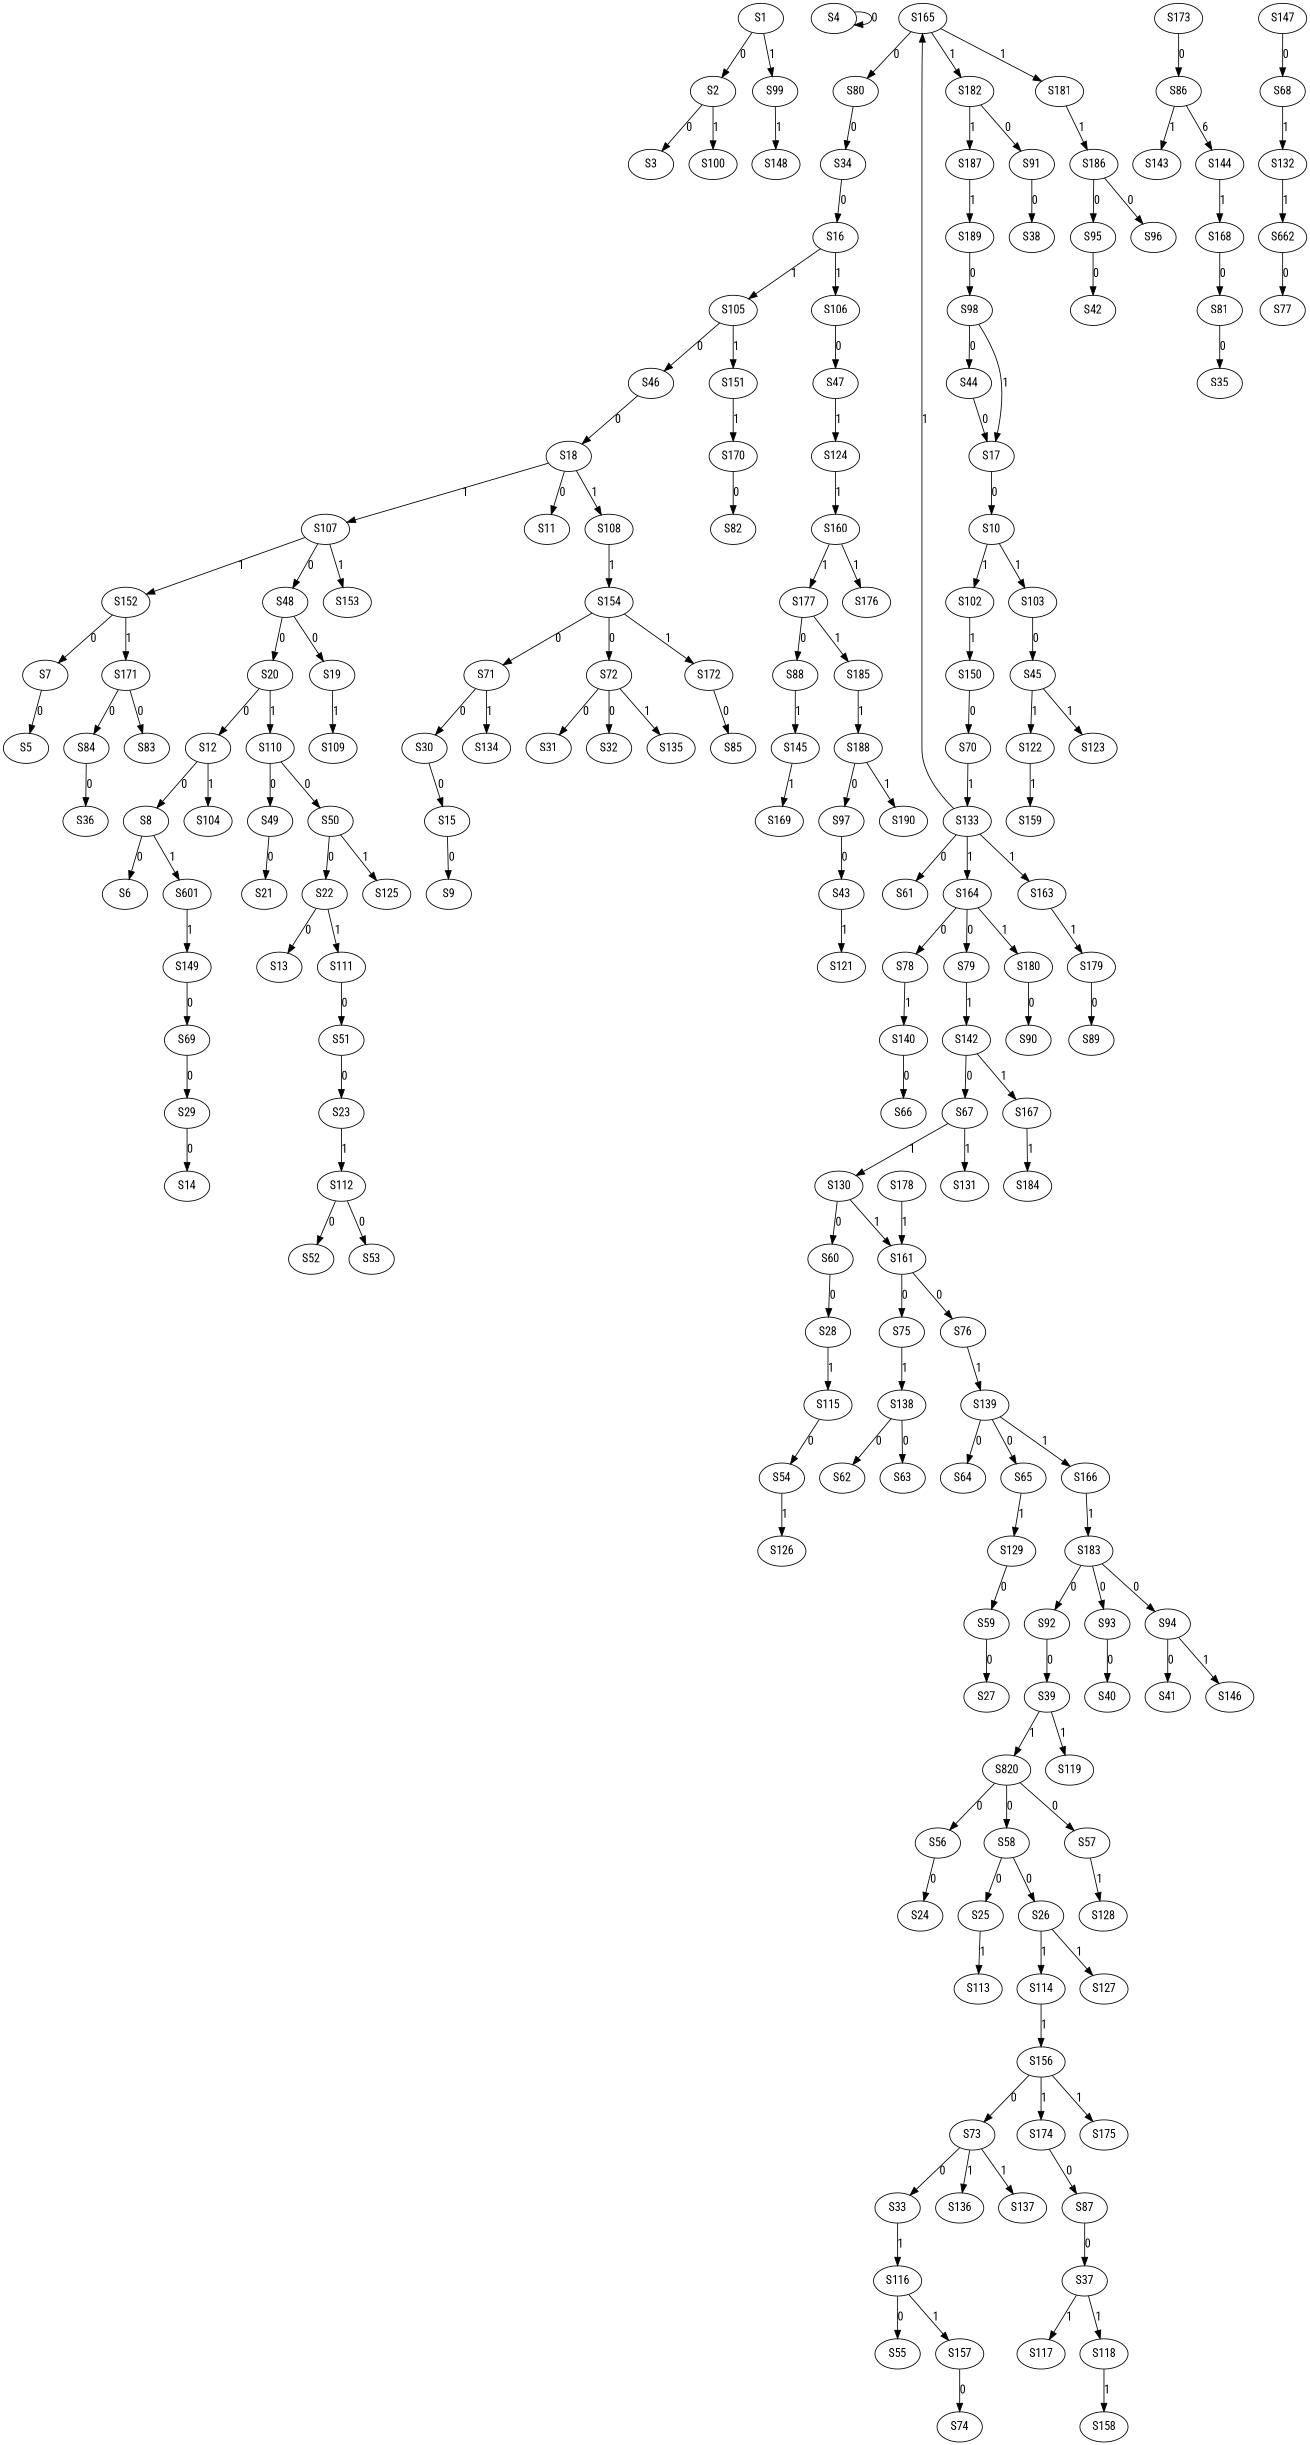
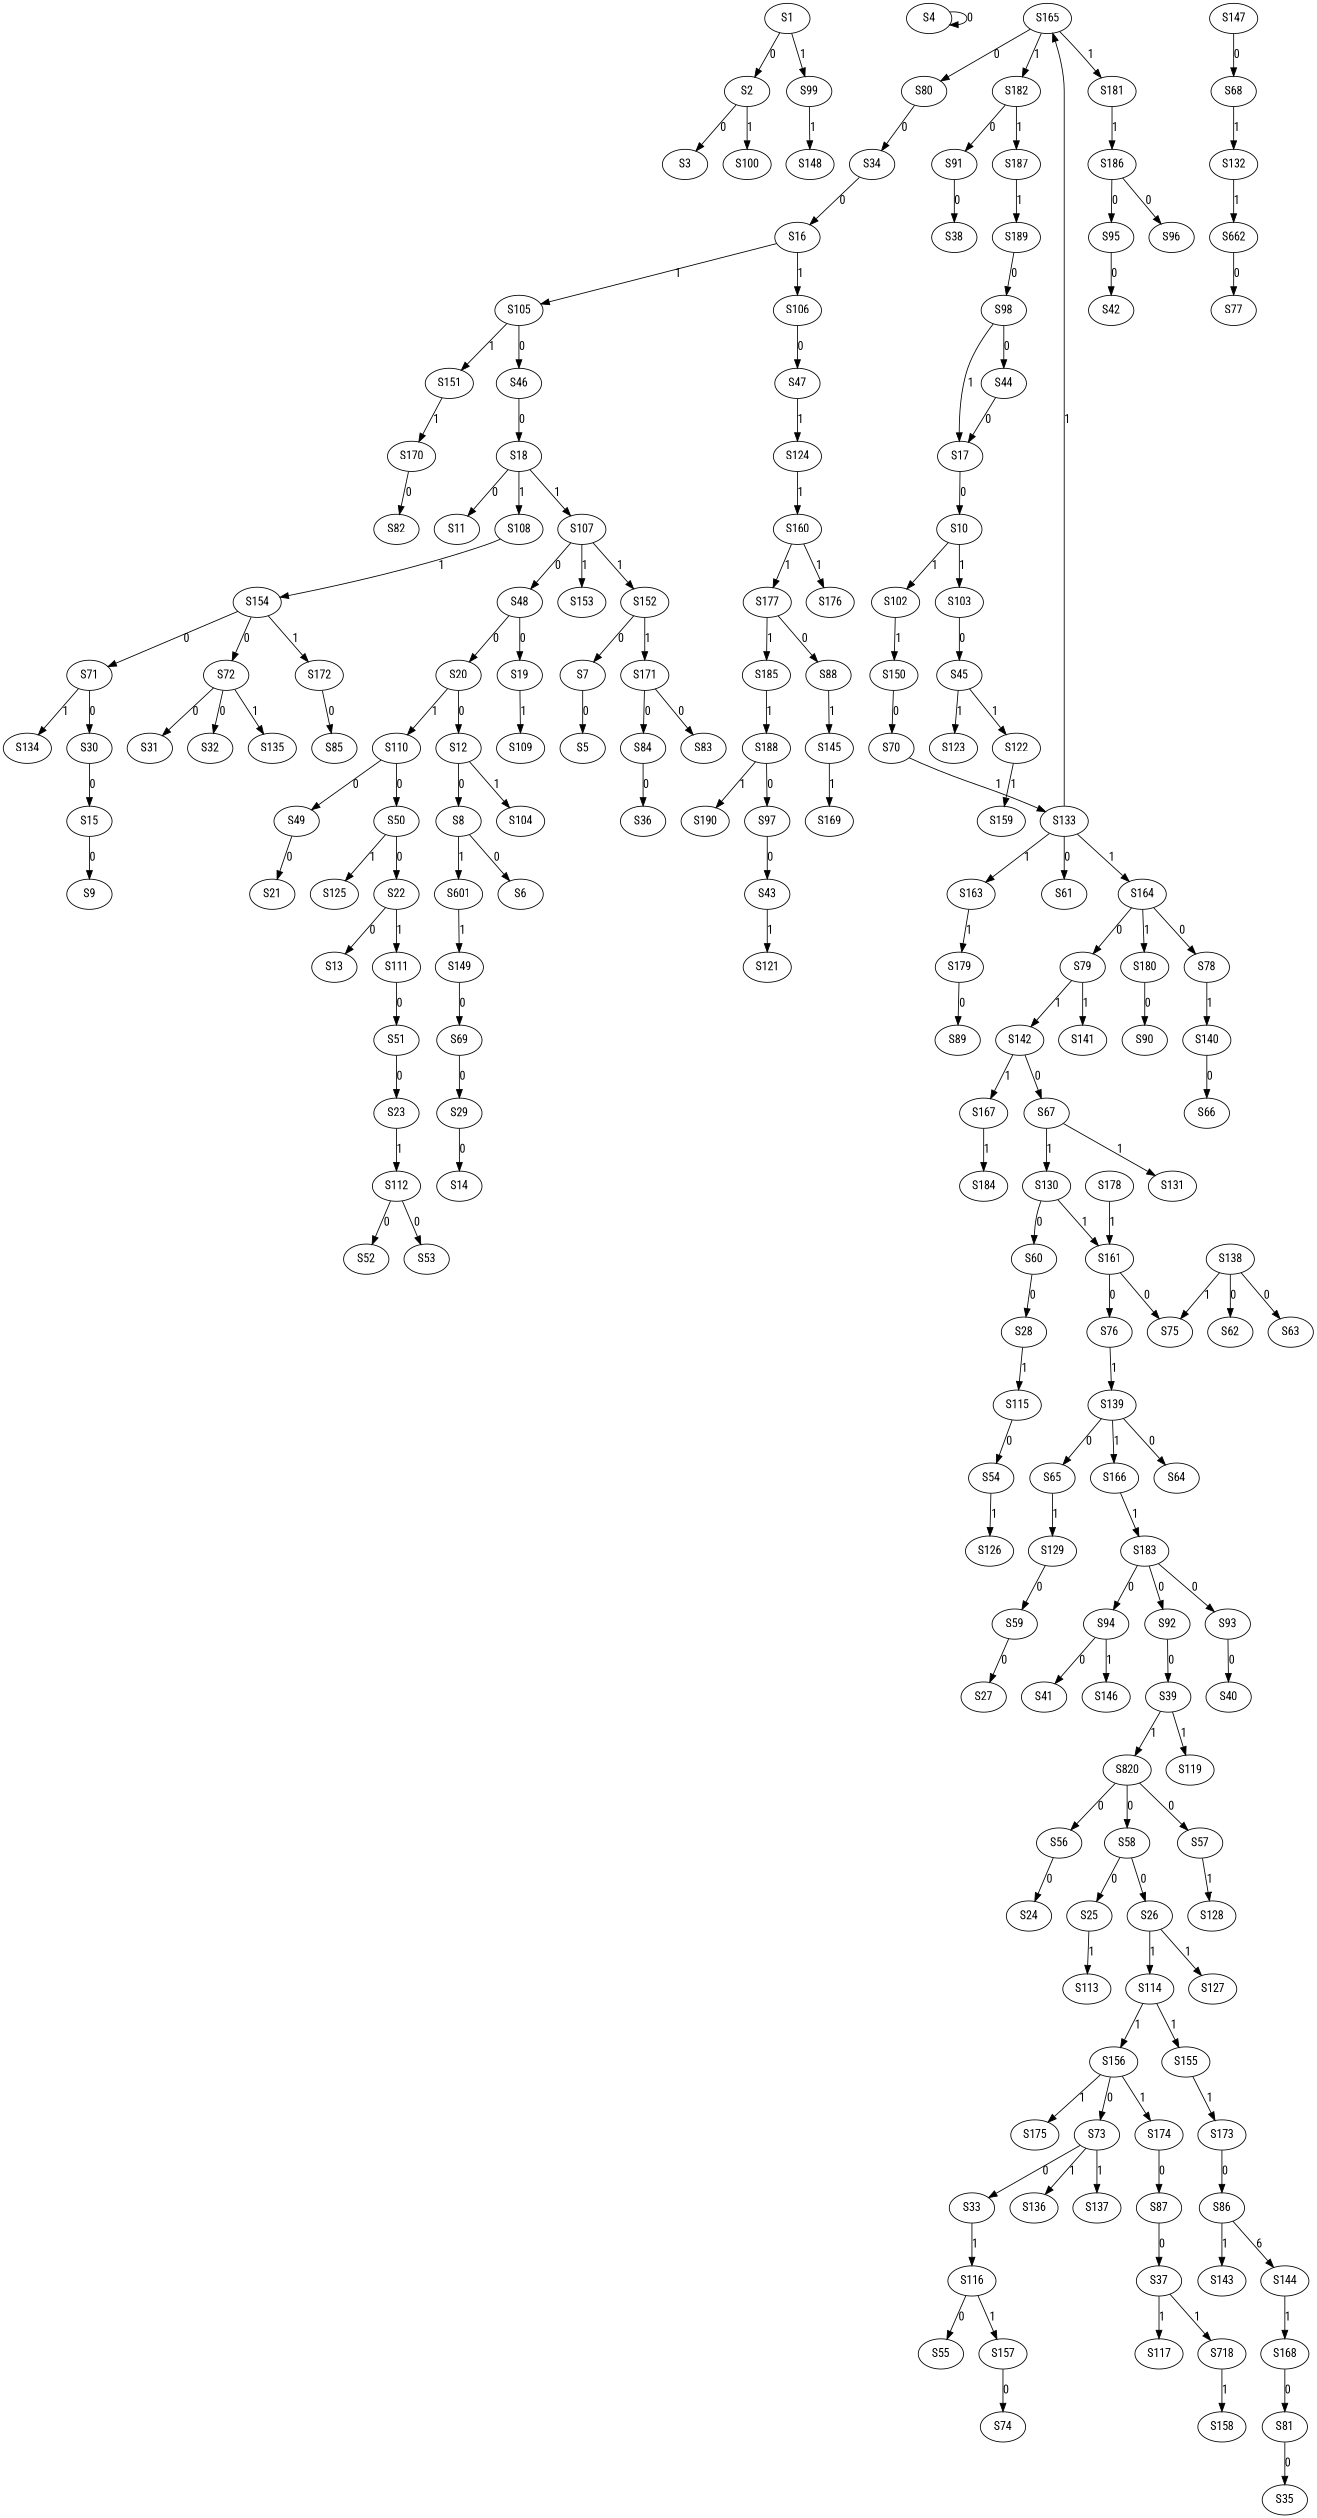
node "S141": added
edge "S75" -> "S138": reversed
node "S155": added
node "S118": label "S118" -> "S718"
